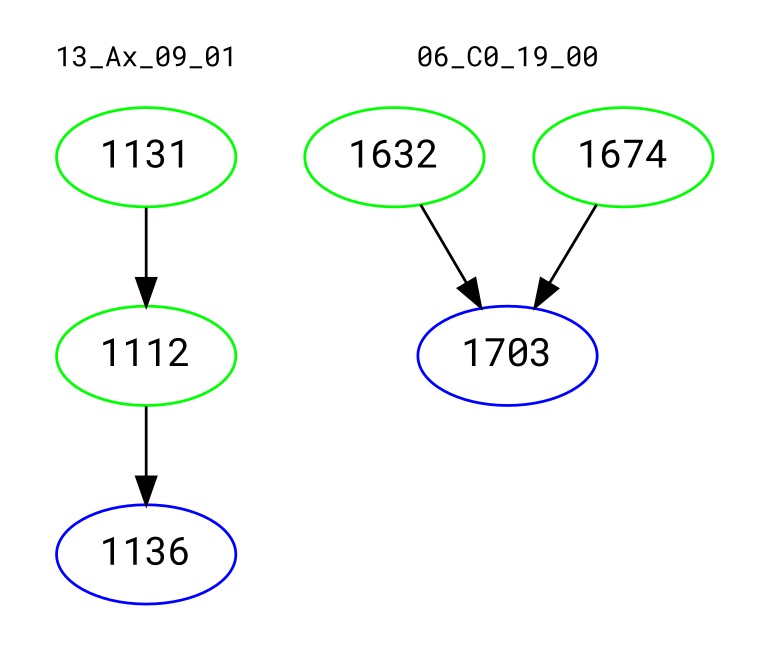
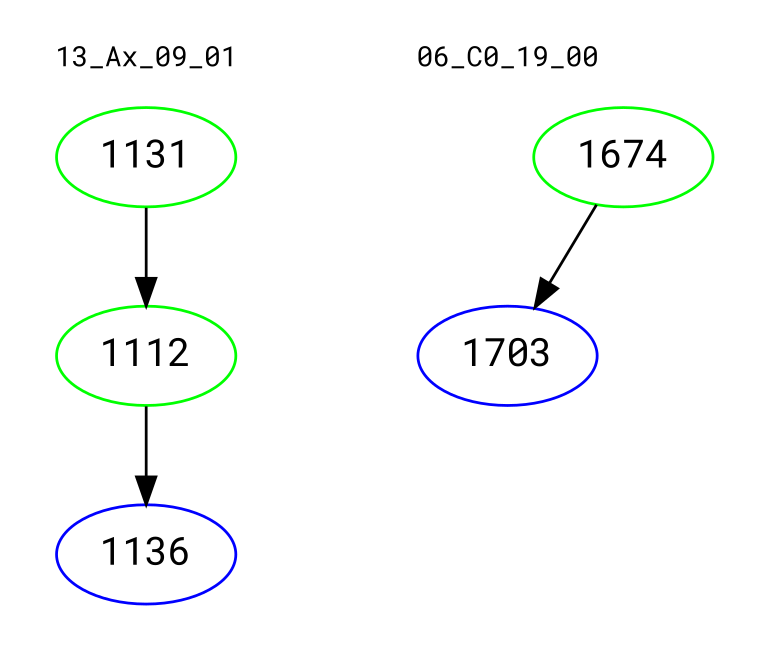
node "1632": removed
